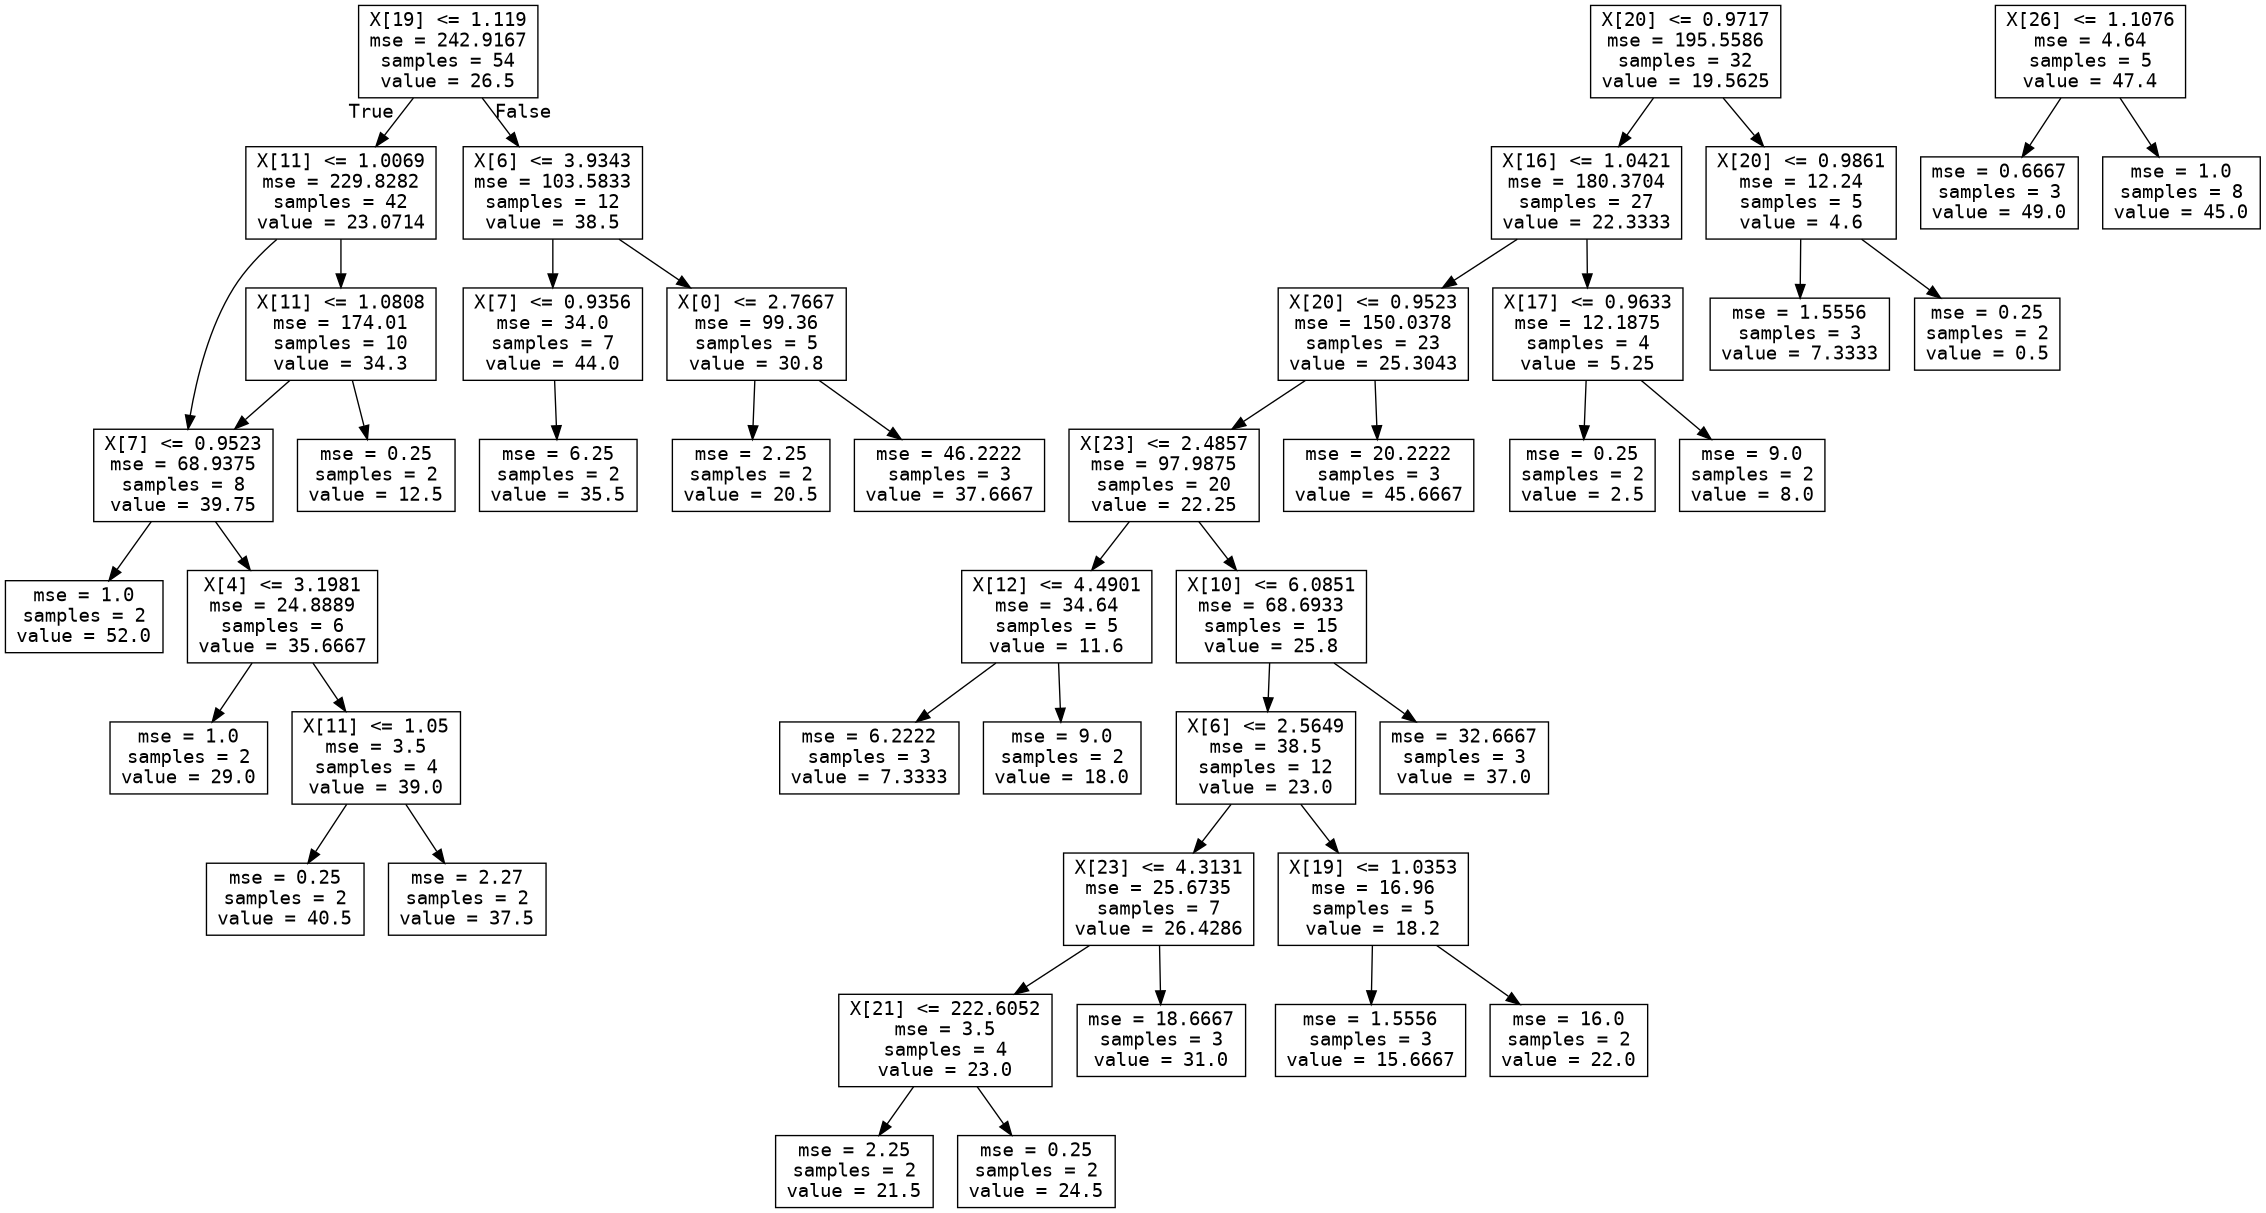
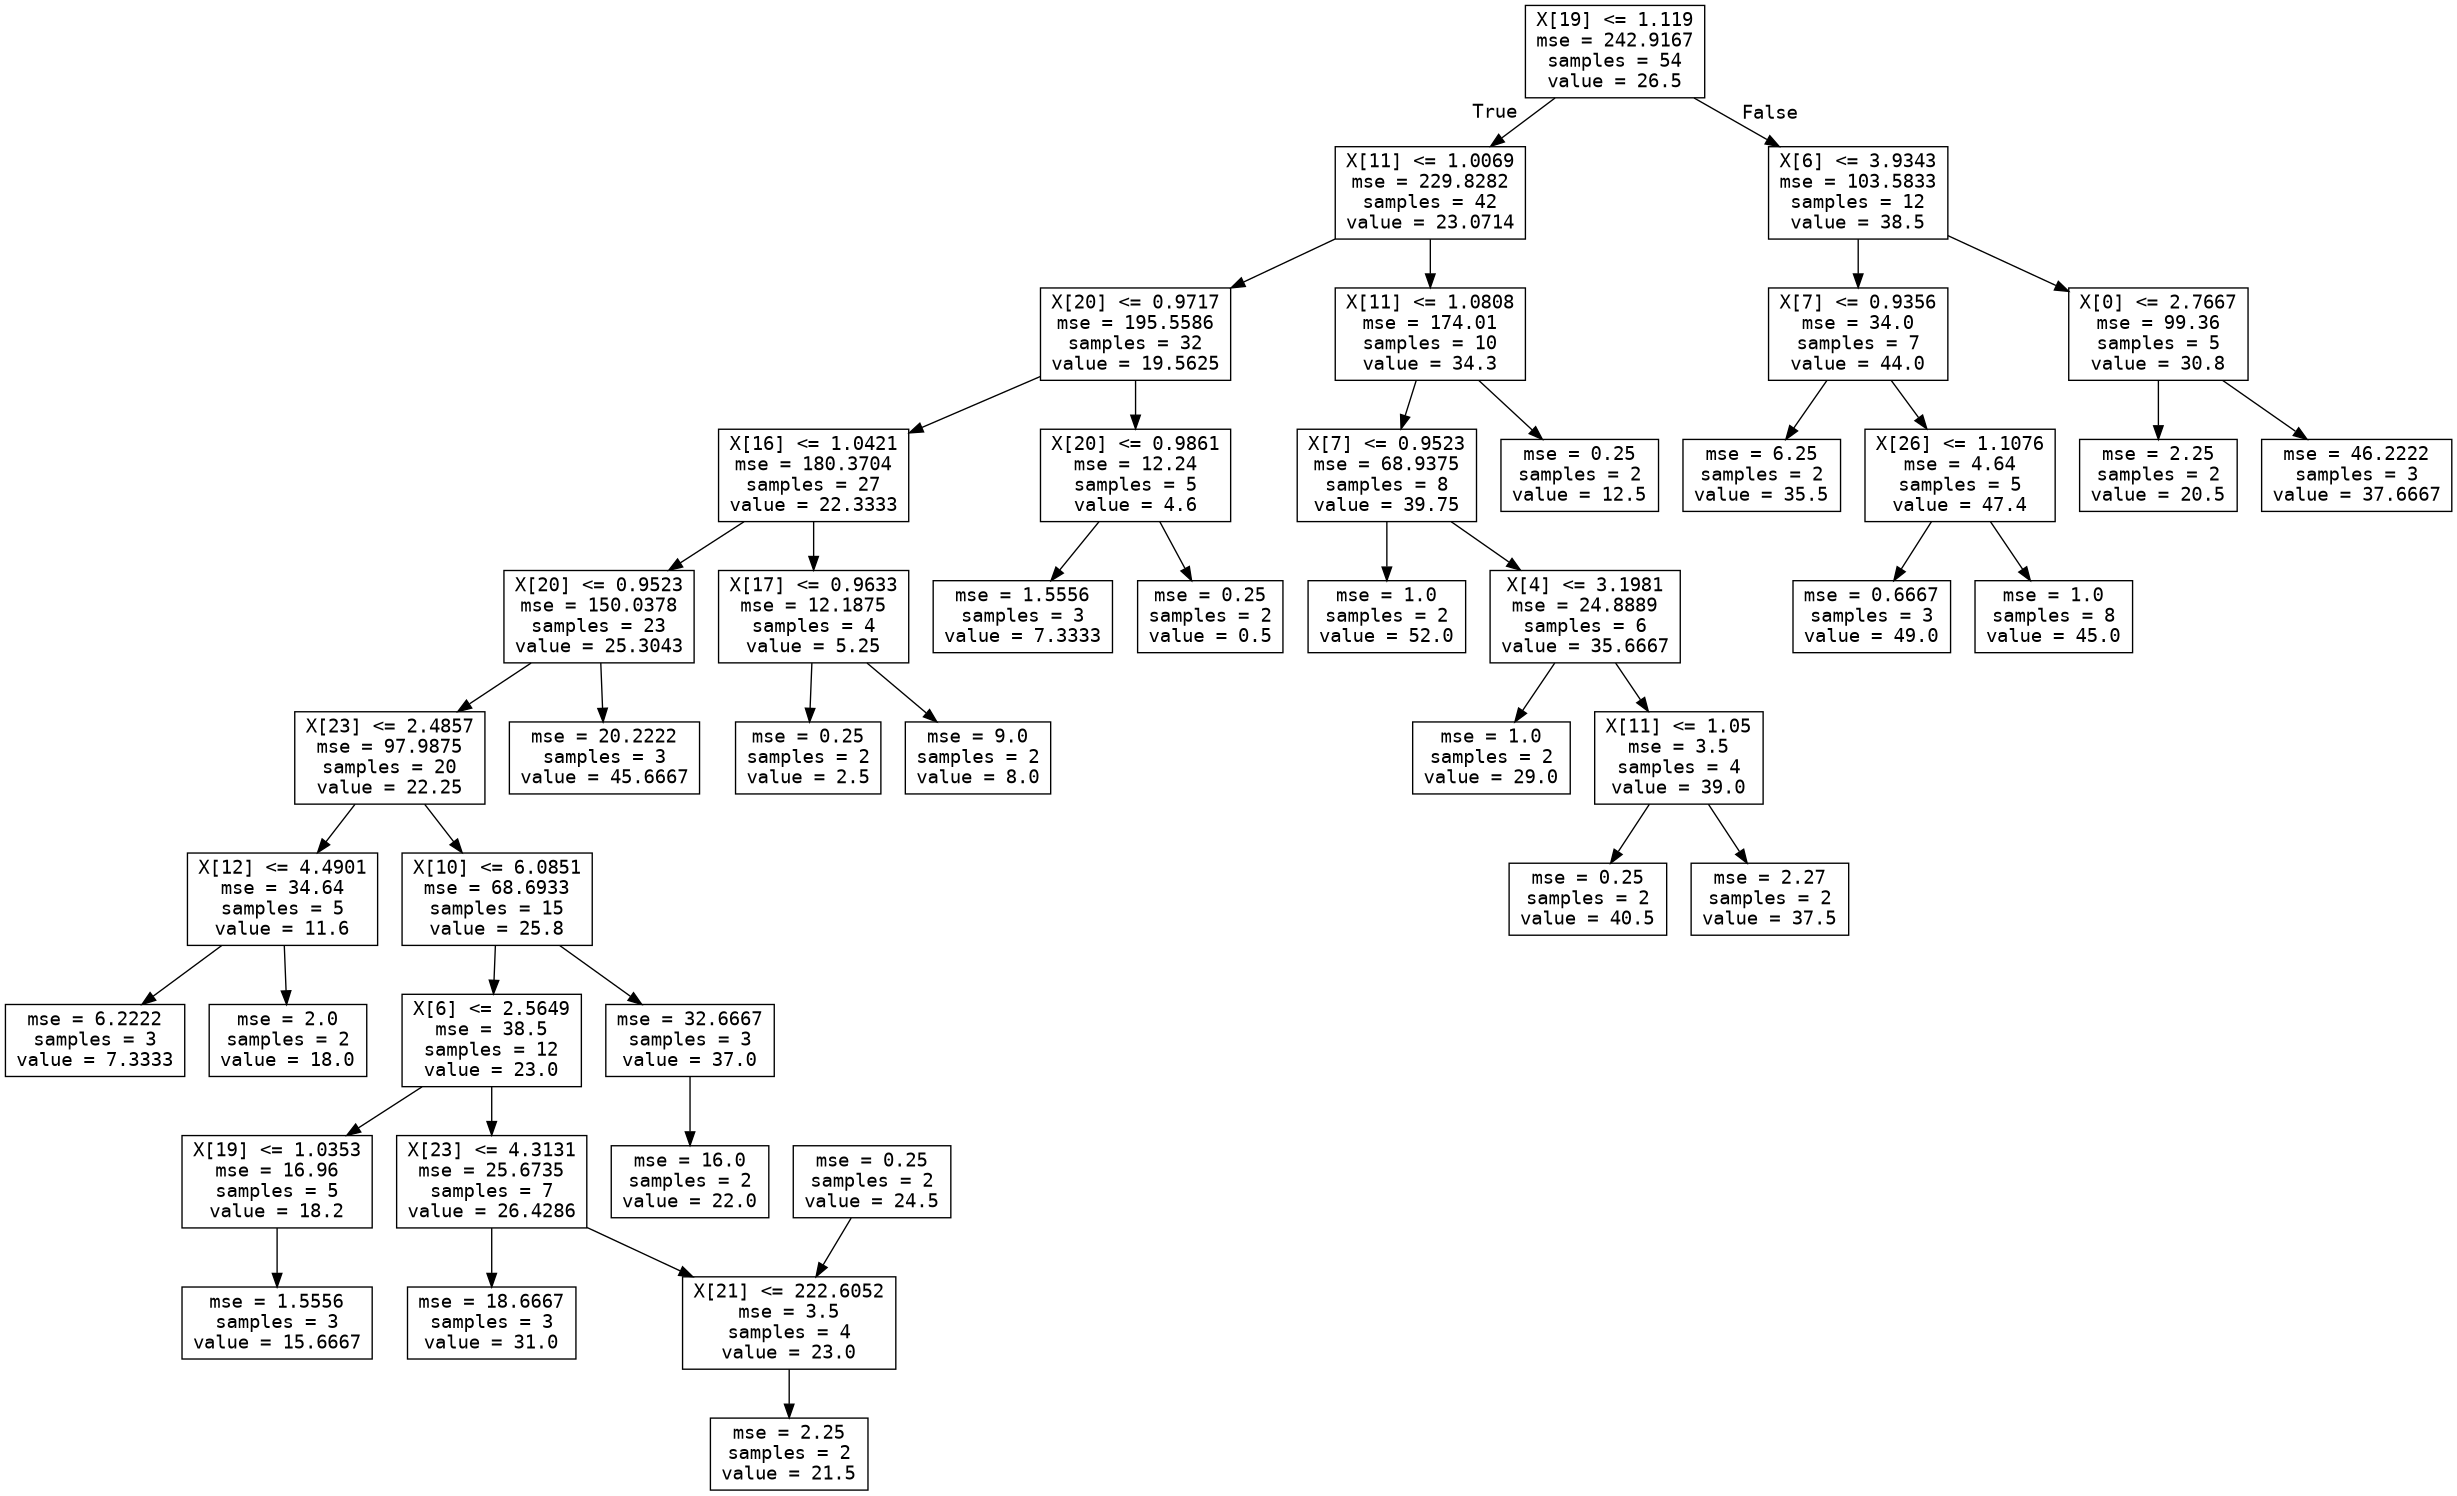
edge "X[11] <= 1.0069 mse = 229.8282 samples = 42 value = 23.0714" -> "X[7] <= 0.9523 mse = 68.9375 samples = 8 value = 39.75": now "X[11] <= 1.0069 mse = 229.8282 samples = 42 value = 23.0714" -> "X[20] <= 0.9717 mse = 195.5586 samples = 32 value = 19.5625"
edge "X[7] <= 0.9356 mse = 34.0 samples = 7 value = 44.0" -> "X[26] <= 1.1076 mse = 4.64 samples = 5 value = 47.4": added
node "mse = 9.0 samples = 2 value = 18.0": label "mse = 9.0 samples = 2 value = 18.0" -> "mse = 2.0 samples = 2 value = 18.0"
edge "X[19] <= 1.0353 mse = 16.96 samples = 5 value = 18.2" -> "mse = 16.0 samples = 2 value = 22.0": now "mse = 32.6667 samples = 3 value = 37.0" -> "mse = 16.0 samples = 2 value = 22.0"
edge "X[21] <= 222.6052 mse = 3.5 samples = 4 value = 23.0" -> "mse = 0.25 samples = 2 value = 24.5": reversed
